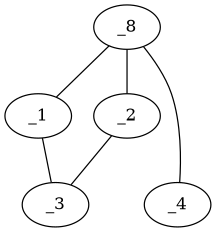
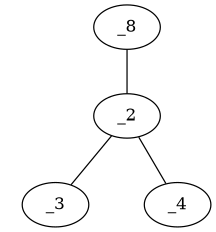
edge "_8" -- "_4": now "_2" -- "_4"
node "_1": removed
